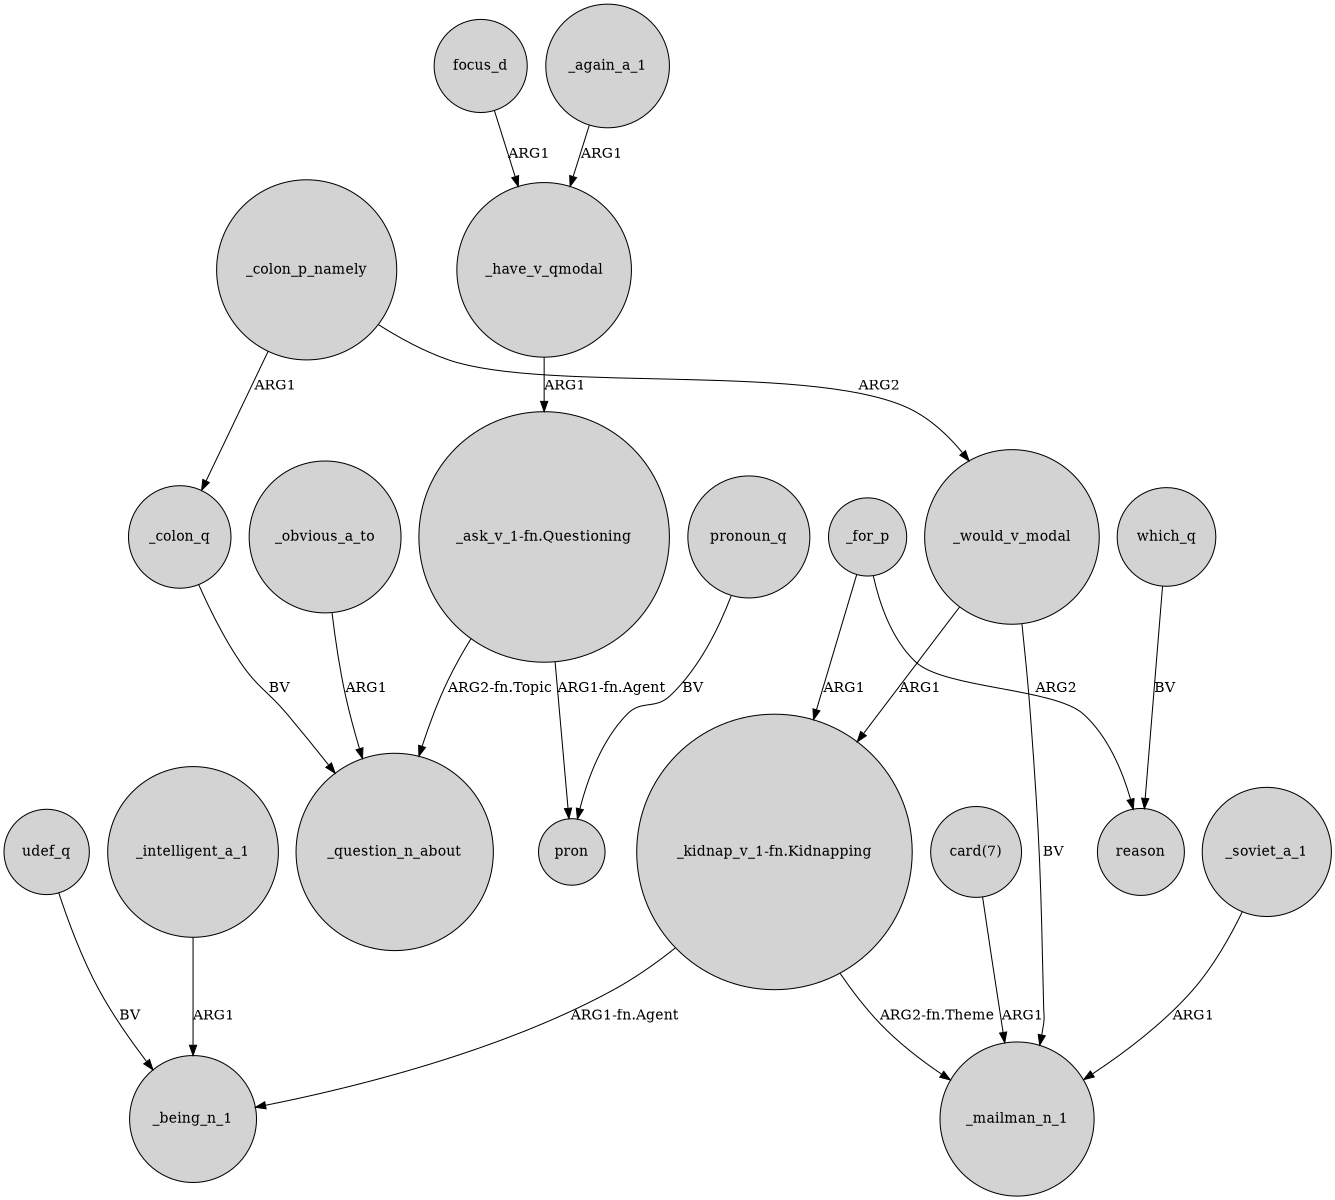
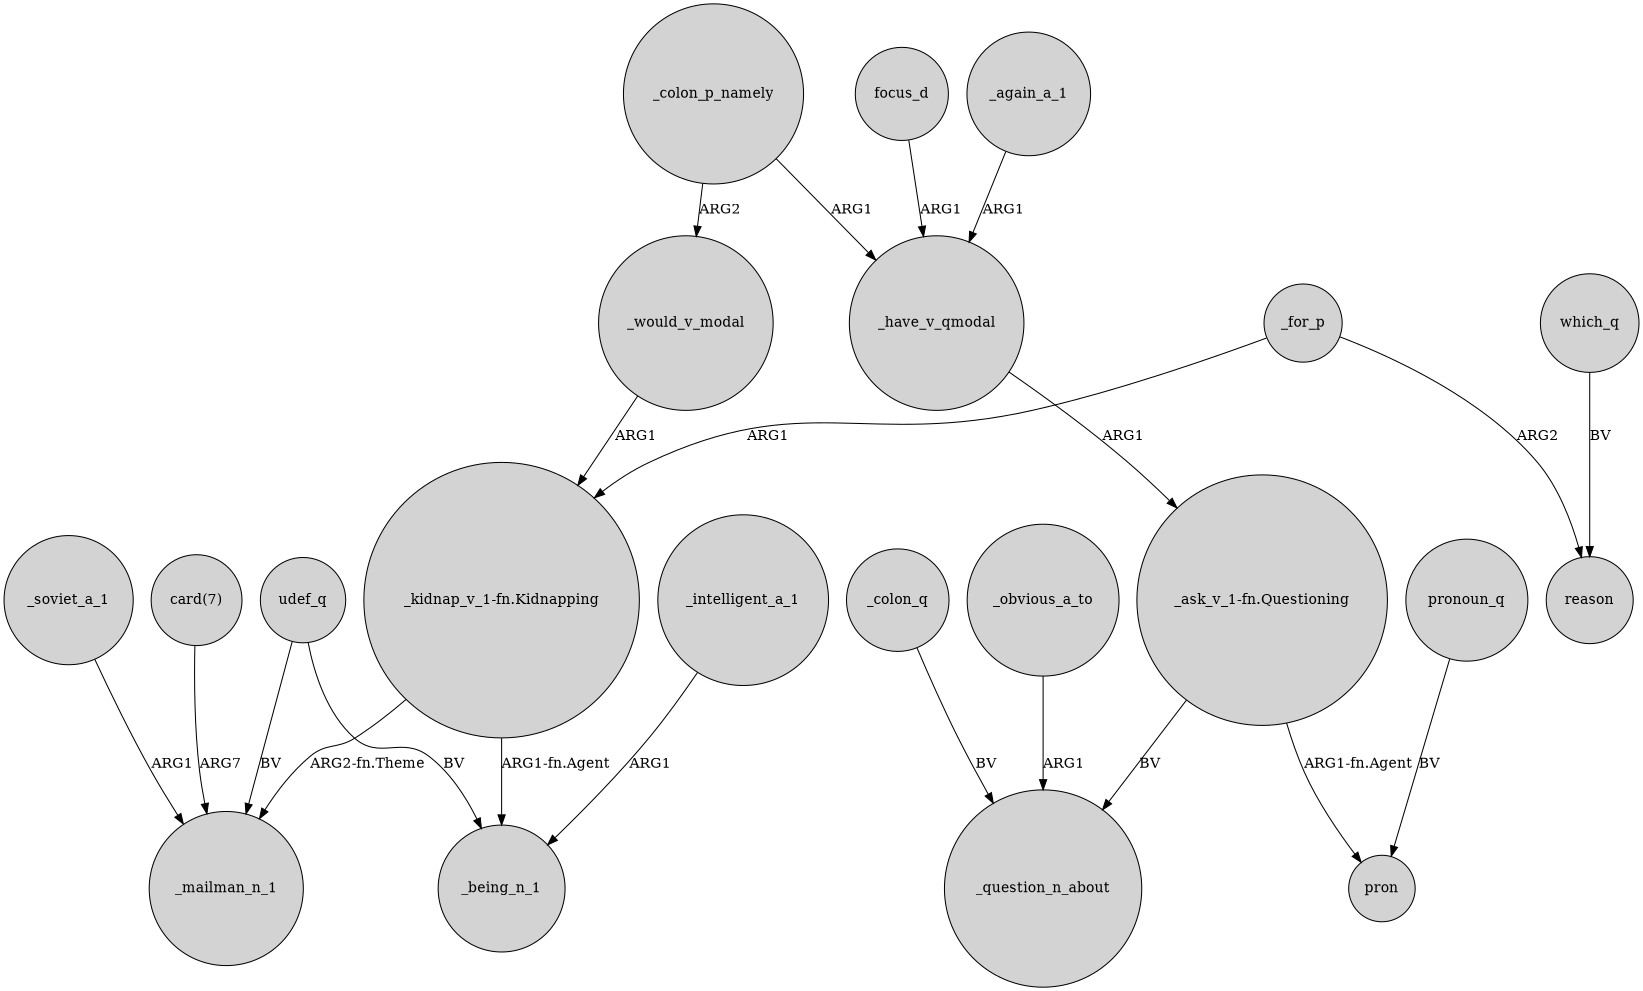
edge "_colon_p_namely" -> "_colon_q": now "_colon_p_namely" -> "_have_v_qmodal"
edge "_ask_v_1-fn.Questioning" -> "_question_n_about": label "ARG2-fn.Topic" -> "BV"
edge "_would_v_modal" -> "_mailman_n_1": now "udef_q" -> "_mailman_n_1"
edge "card(7)" -> "_mailman_n_1": label "ARG1" -> "ARG7"
